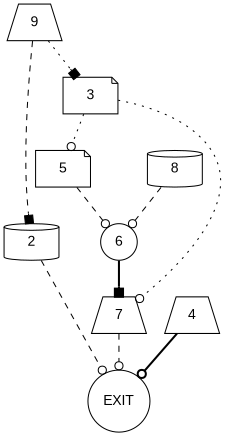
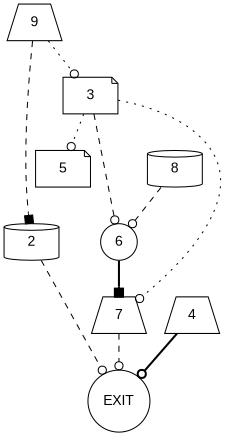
edge "9" -> "3": arrowhead box -> odot
edge "5" -> "6": now "3" -> "6"
